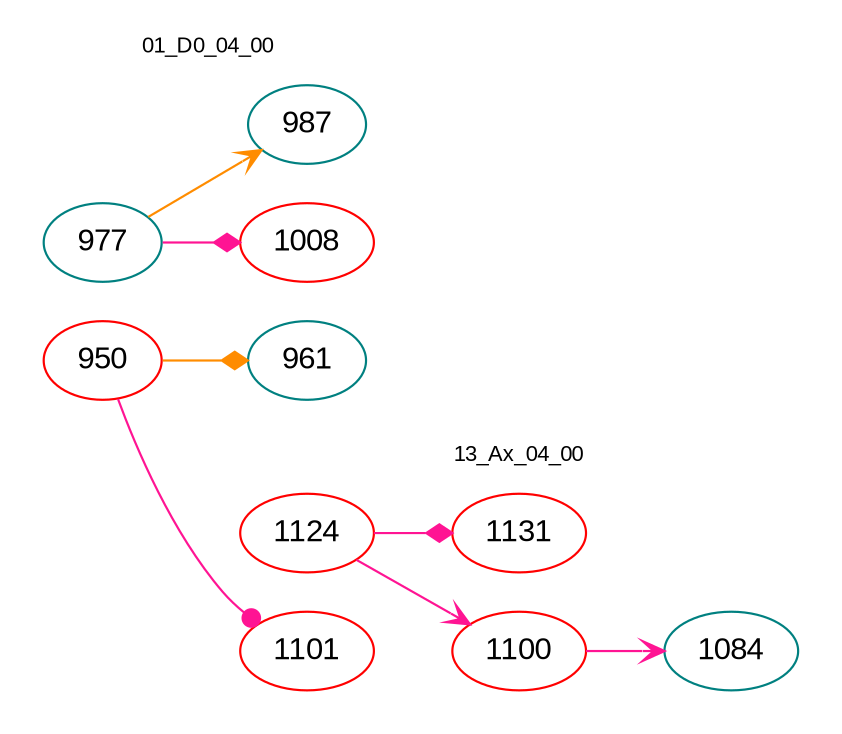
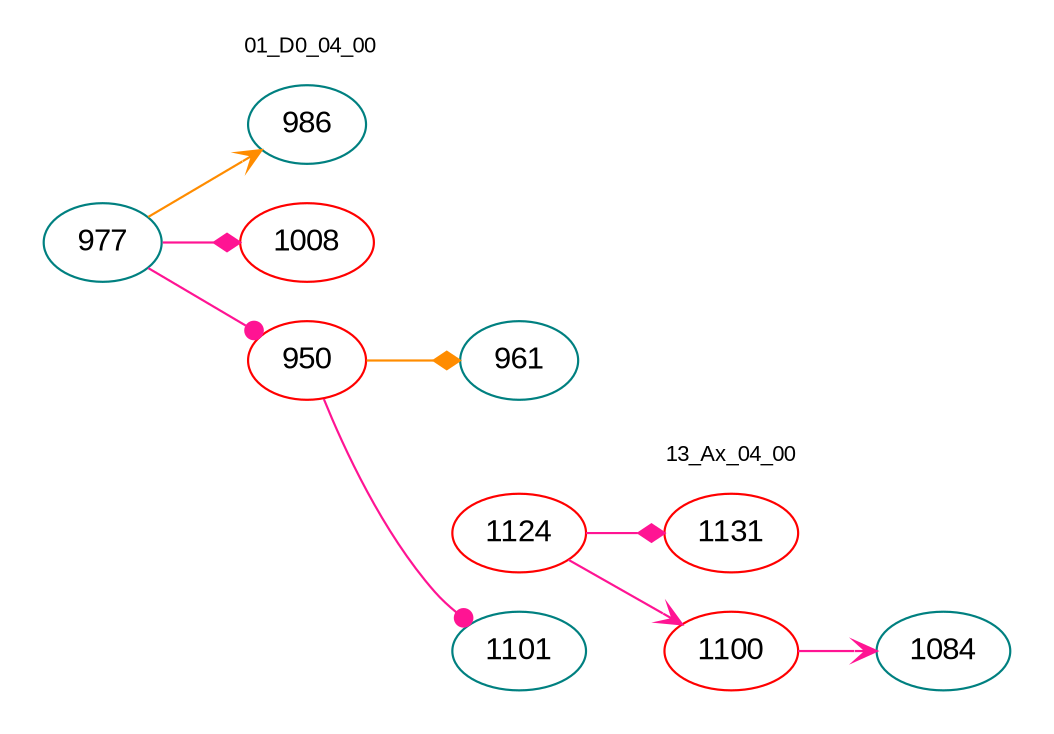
node "987": label "987" -> "986"
edge "977" -> "950": added
node "1101": color red -> teal
